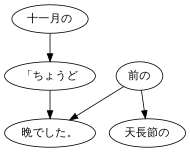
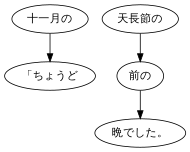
edge "前の" -> "天長節の": reversed
edge "「ちょうど" -> "晩でした。": removed
